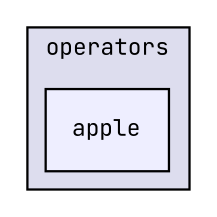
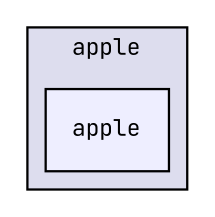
cluster "operators": label "operators" -> "apple"
